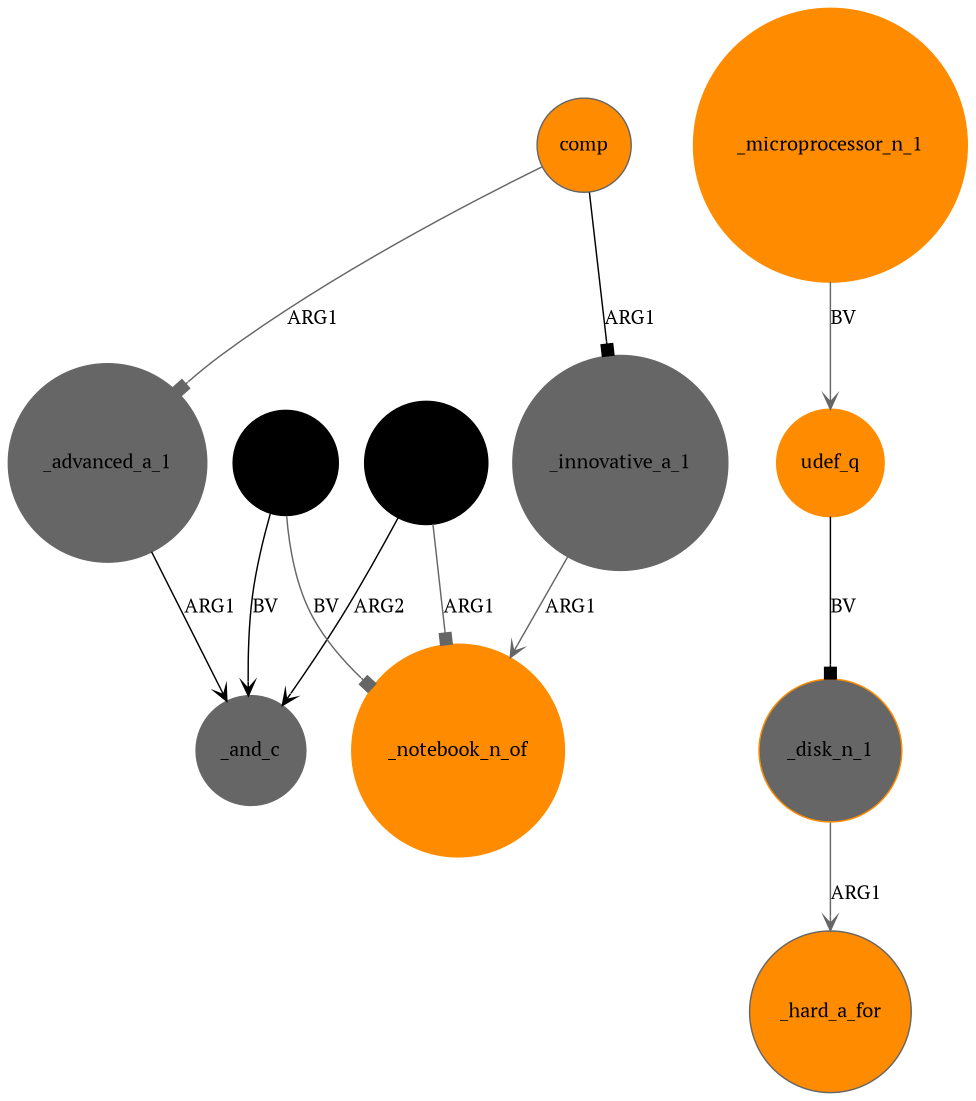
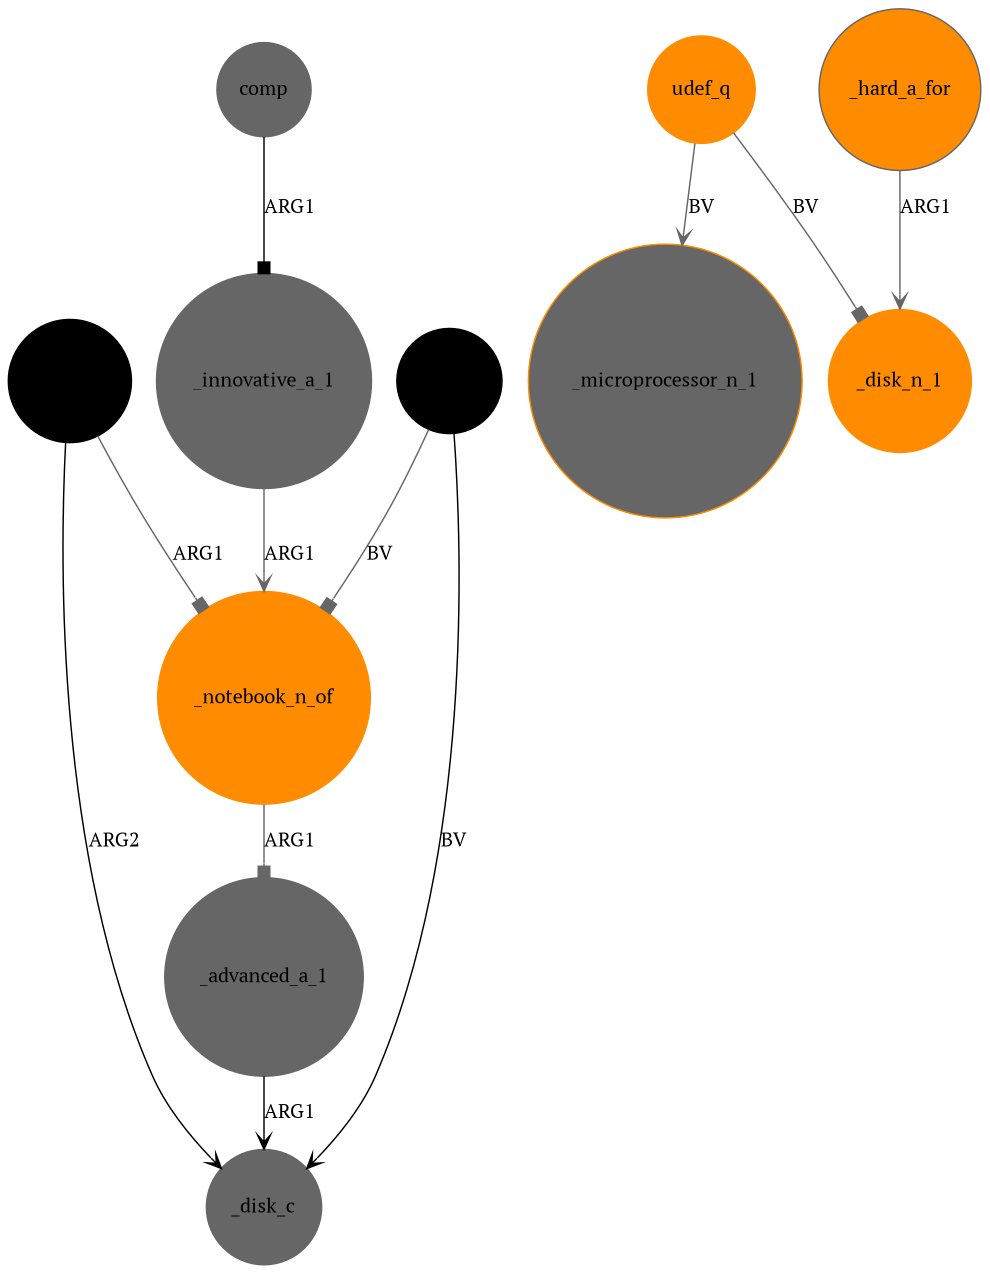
node "comp": fillcolor darkorange -> gray40
node "_microprocessor_n_1": fillcolor darkorange -> gray40
edge "comp" -> "_advanced_a_1": now "_notebook_n_of" -> "_advanced_a_1"
edge "_microprocessor_n_1" -> "udef_q": reversed
edge "udef_q" -> "_disk_n_1": color black -> gray40
node "_and_c": label "_and_c" -> "_disk_c"
node "_disk_n_1": fillcolor gray40 -> darkorange
edge "_disk_n_1" -> "_hard_a_for": reversed
